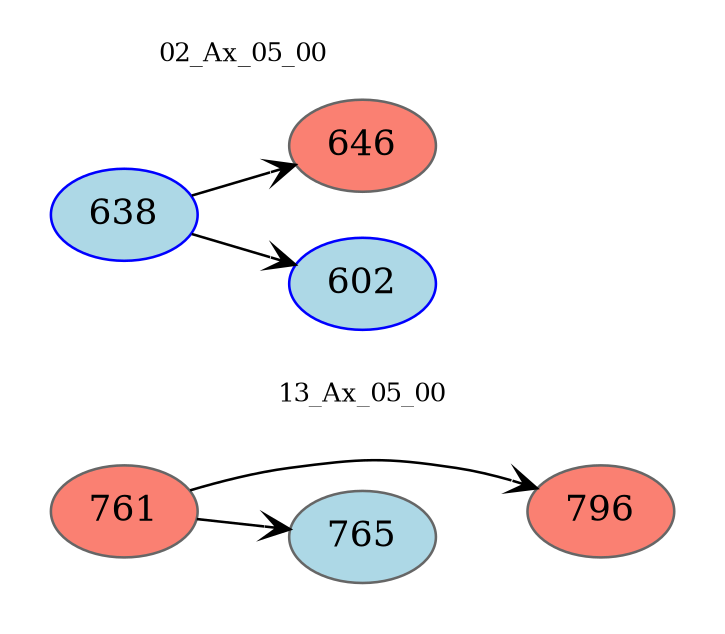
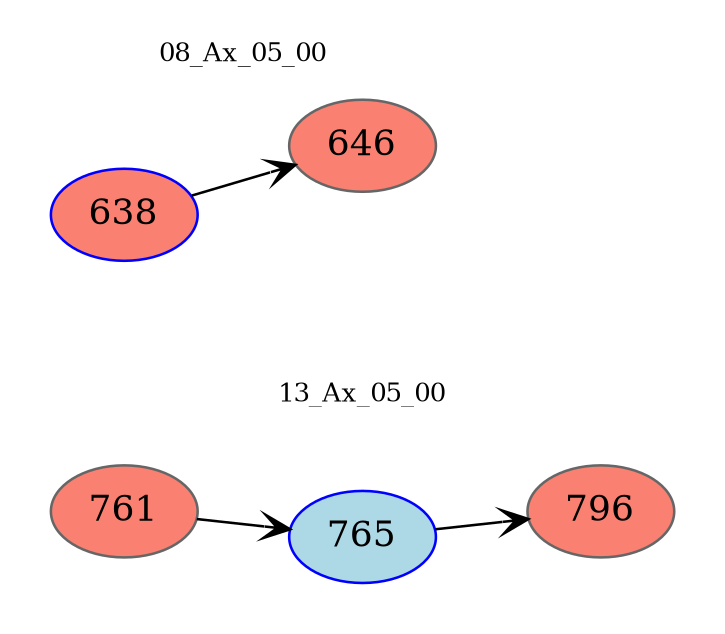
cluster "02_Ax_05_00": label "02_Ax_05_00" -> "08_Ax_05_00"
node "638": fillcolor lightblue -> salmon
node "602": removed
edge "761" -> "796": now "765" -> "796"
node "765": color gray40 -> blue
